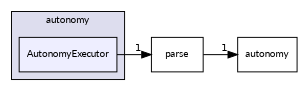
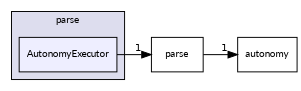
cluster "autonomy": label "autonomy" -> "parse"
